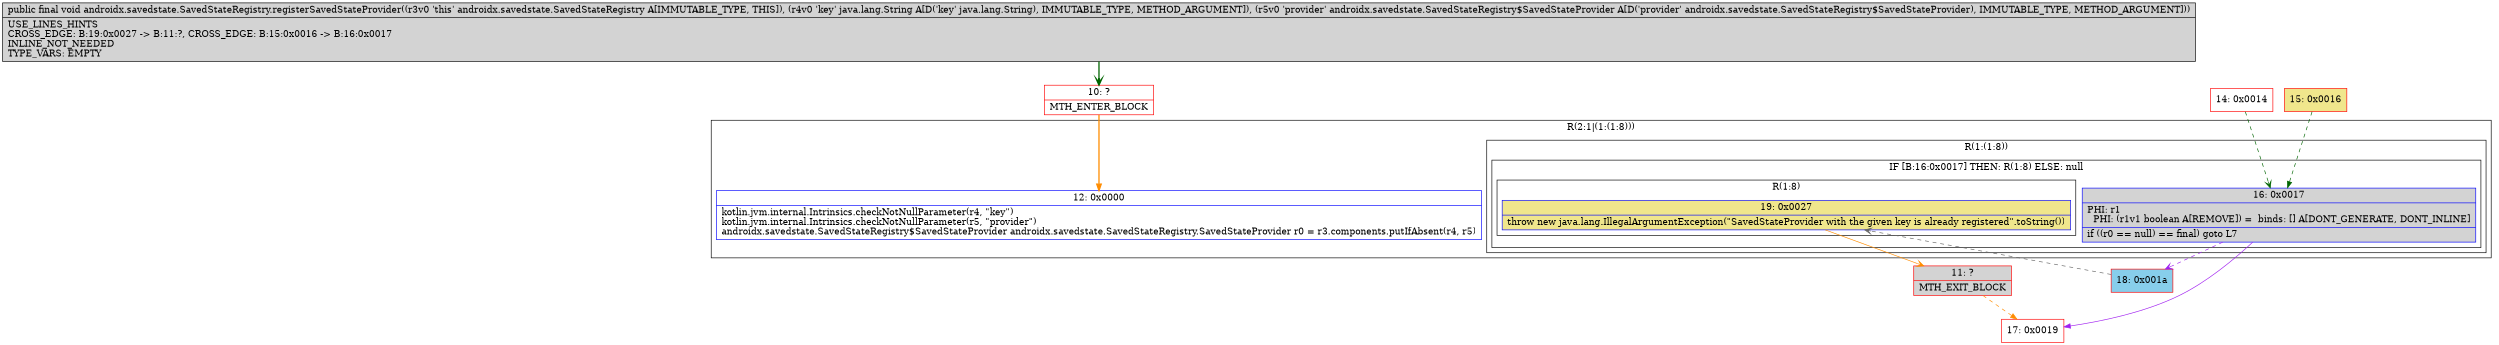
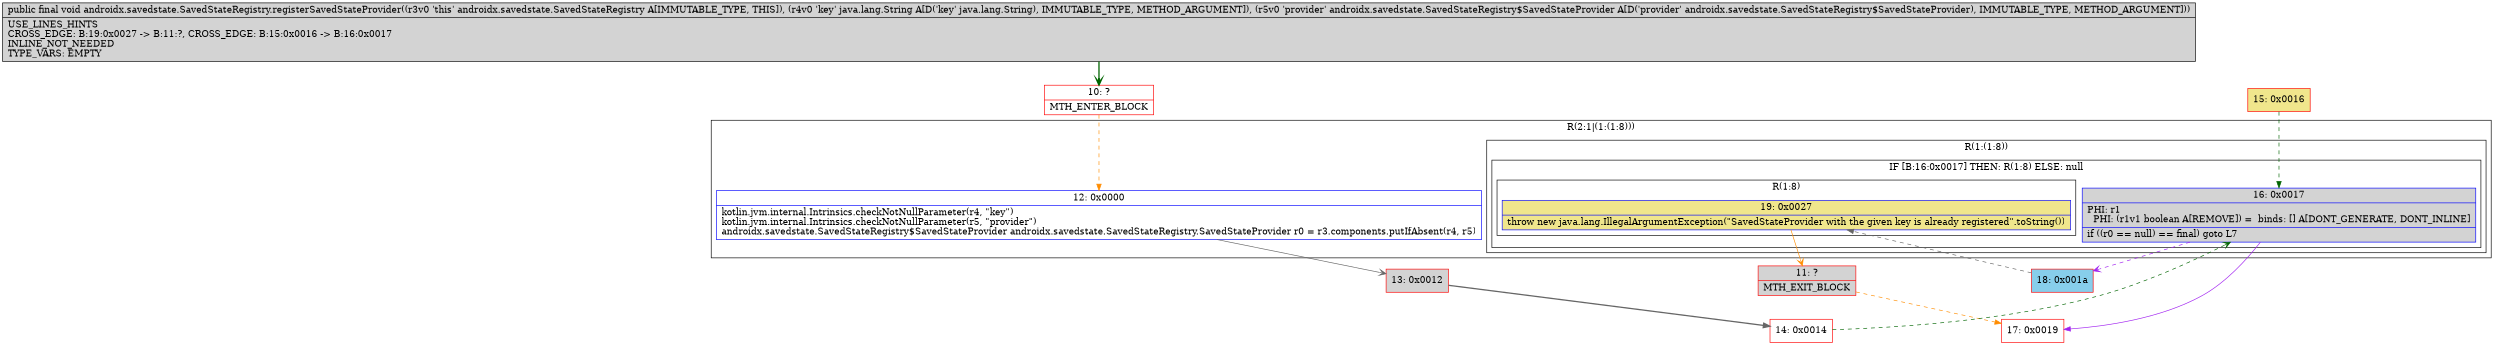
edge "10: ?" -> "12: 0x0000": style bold -> dashed
edge "18: 0x001a" -> "19: 0x0027": arrowhead vee -> normal
node "13: 0x0012": added
